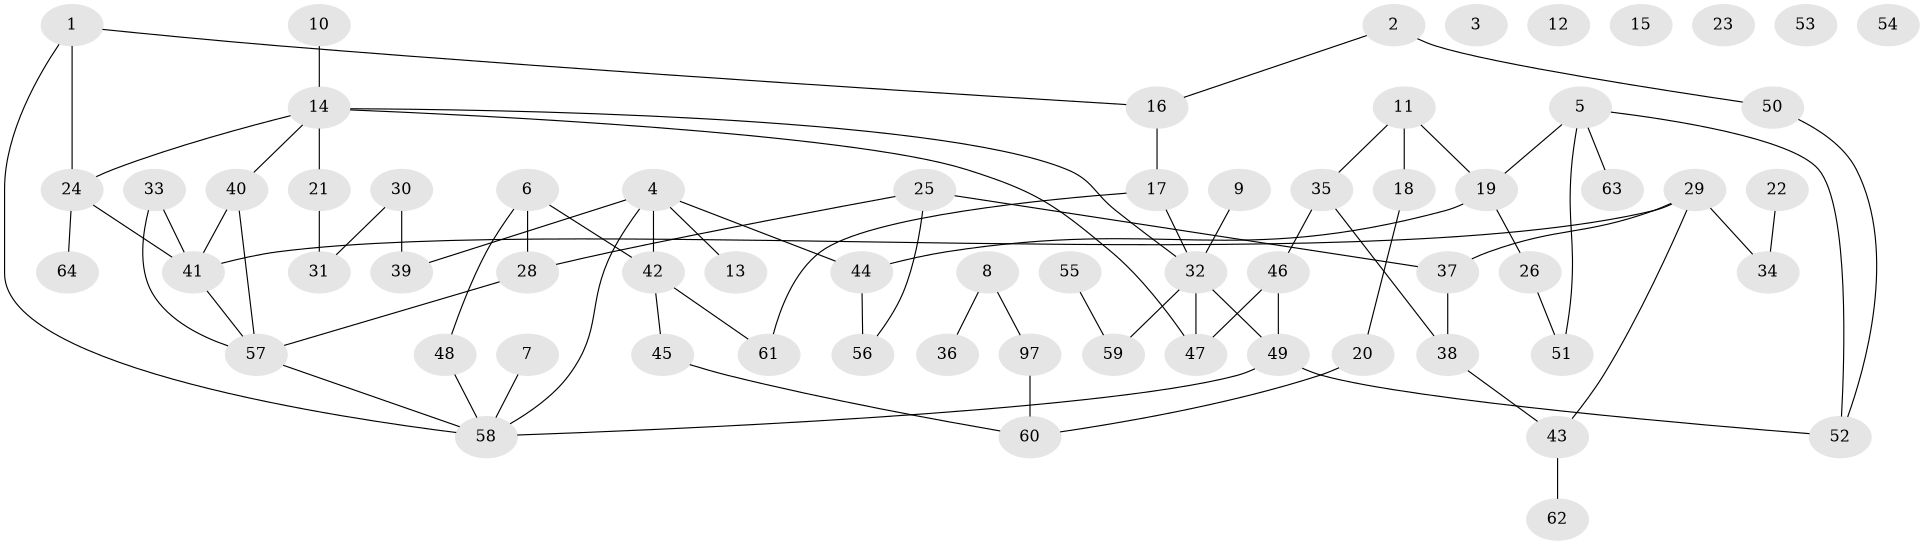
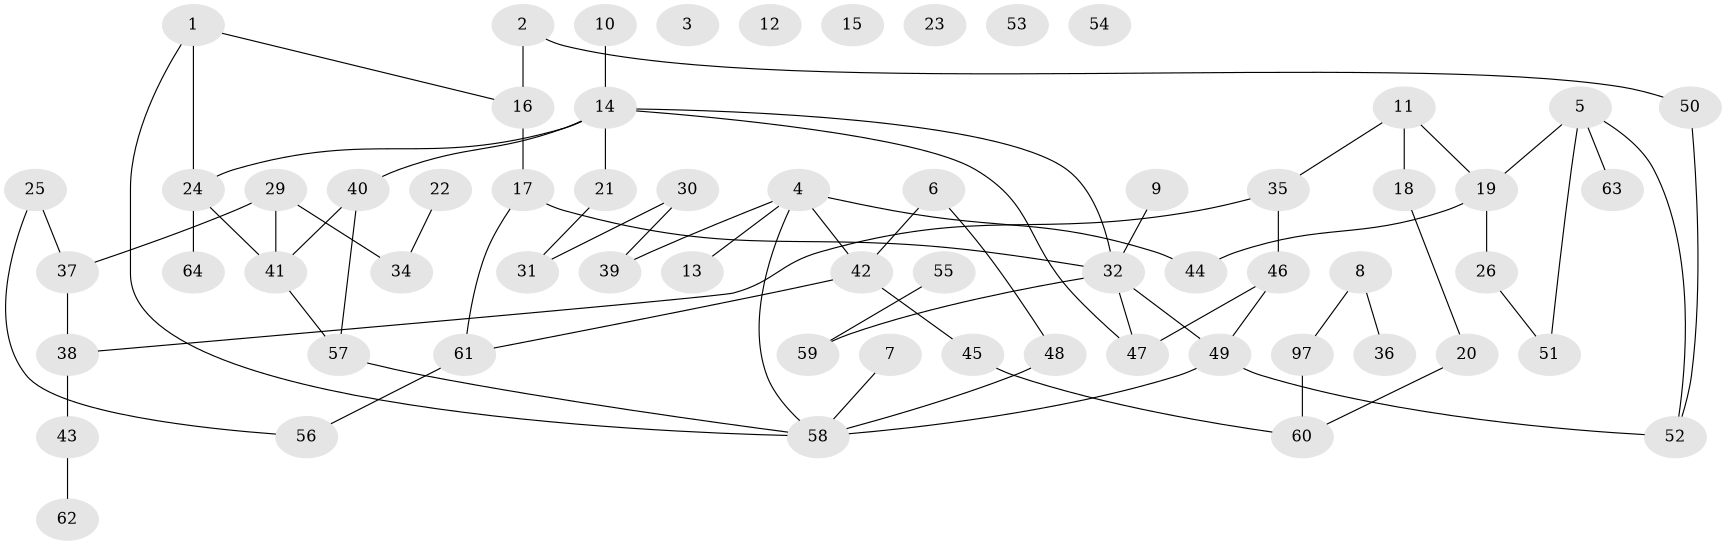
node "33": removed
node "28": removed
edge "44" -- "56": now "61" -- "56"
edge "29" -- "43": removed
